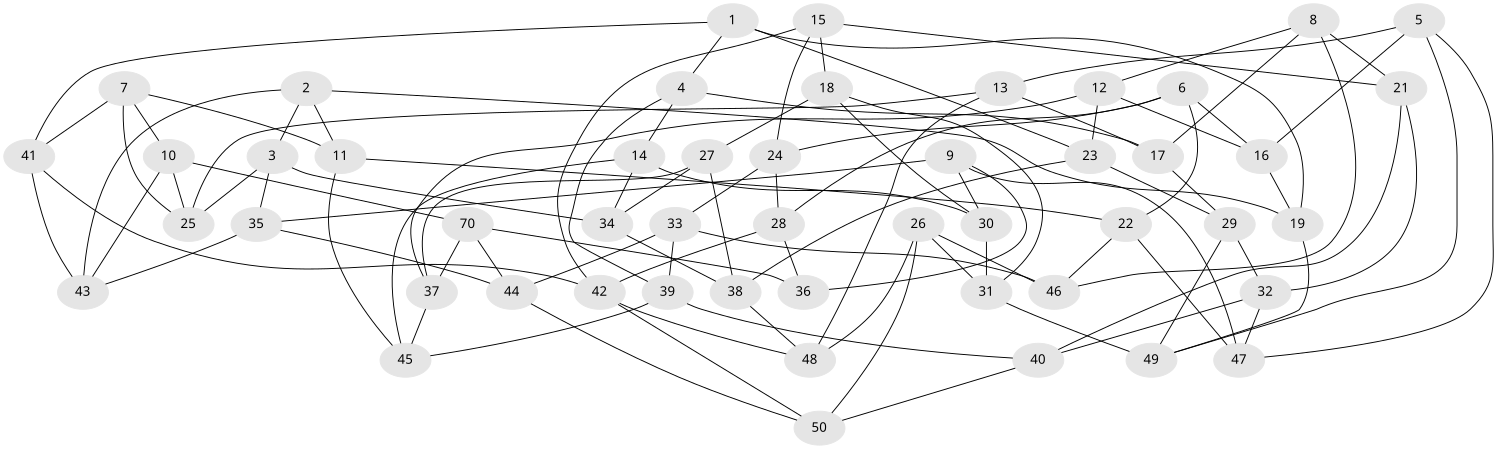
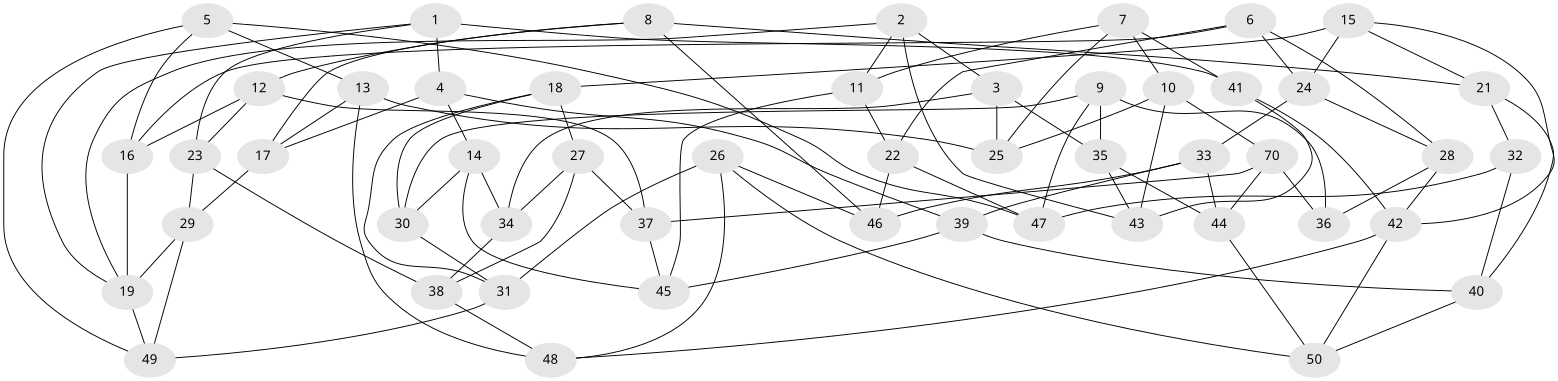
edge "29" -- "32": now "29" -- "19"
